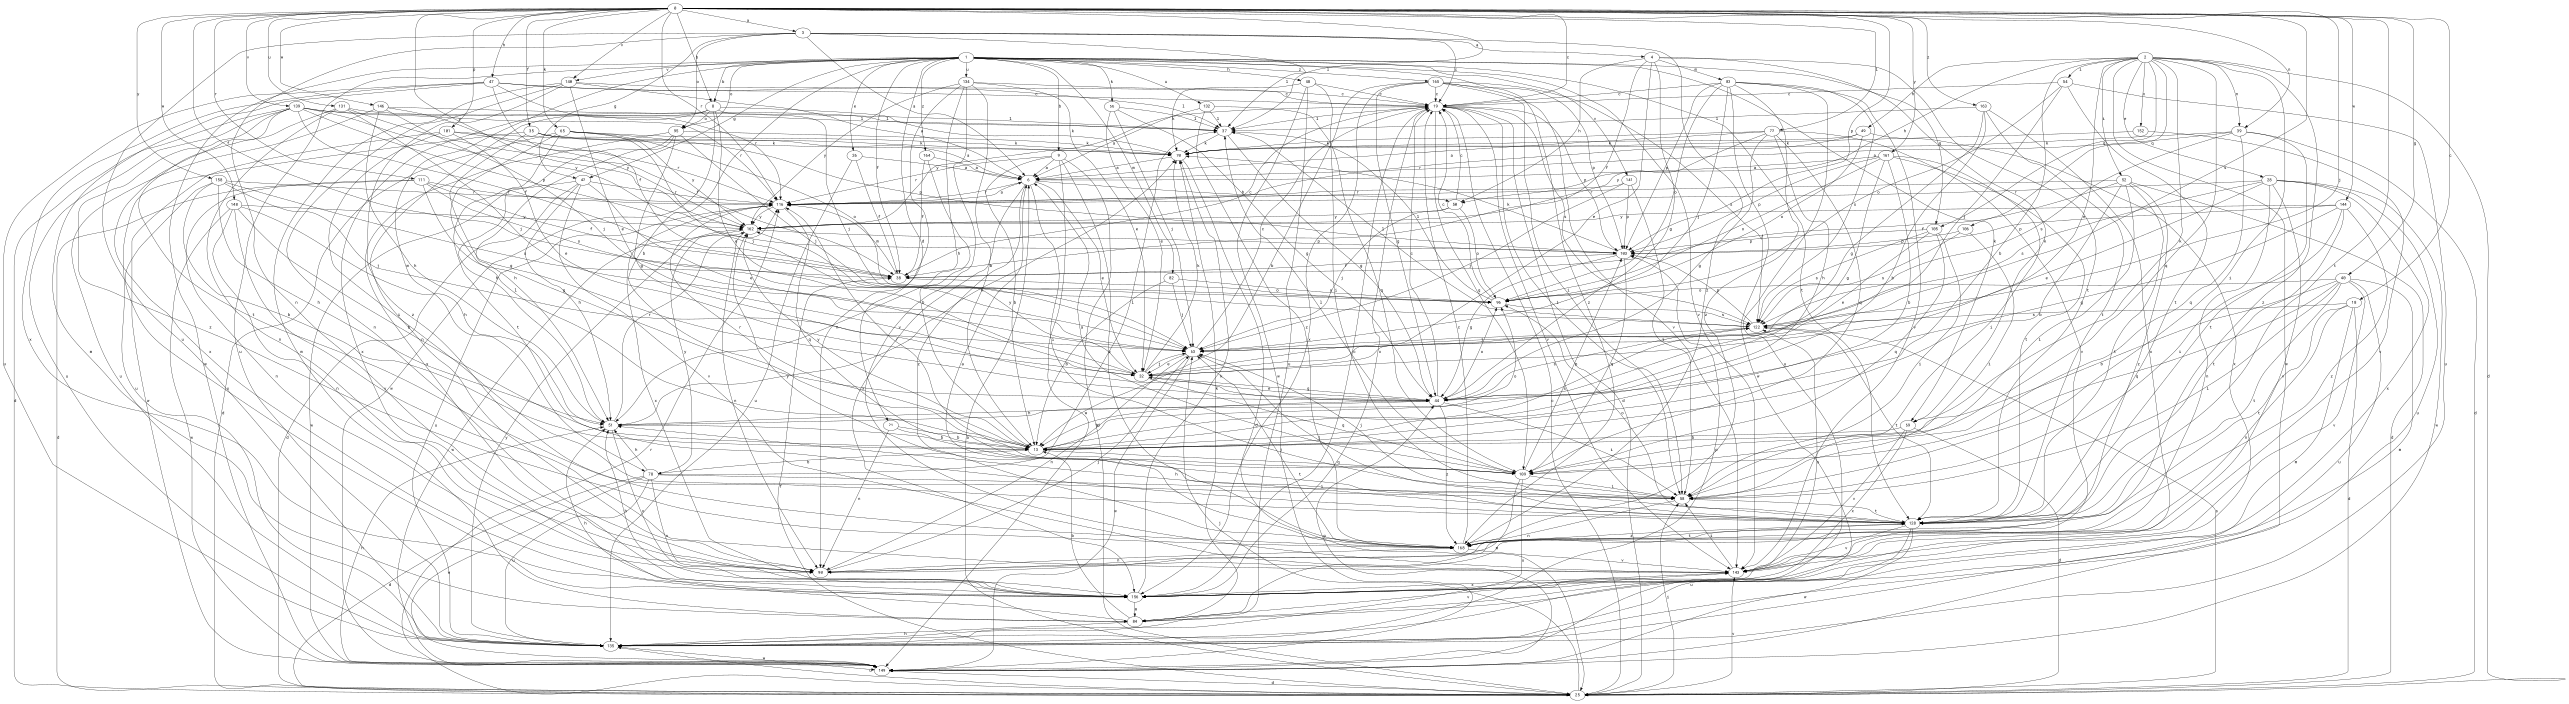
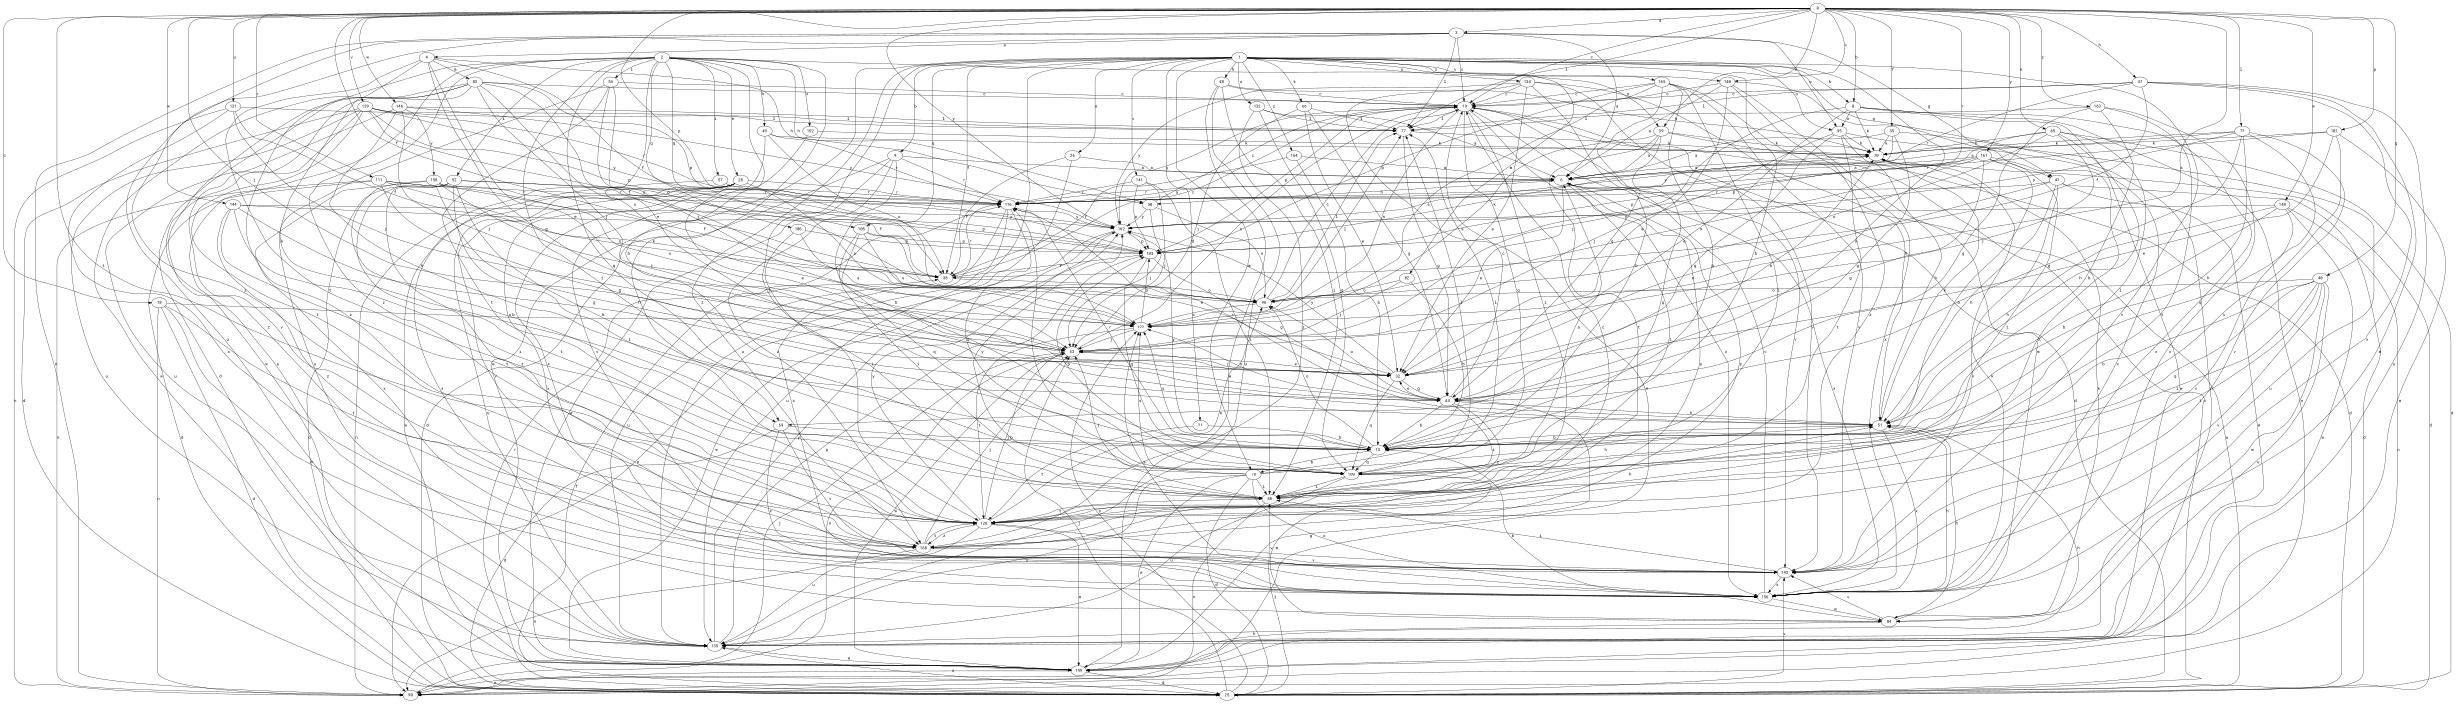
edge "0" -> "158": now "146" -> "158"
node "37": label "37" -> "77"
node "57": added
edge "38" -> "116": label "m" -> "r"
edge "78" -> "122": added, label "s"
edge "44" -> "168": now "44" -> "128"
edge "21" -> "90": now "149" -> "90"
